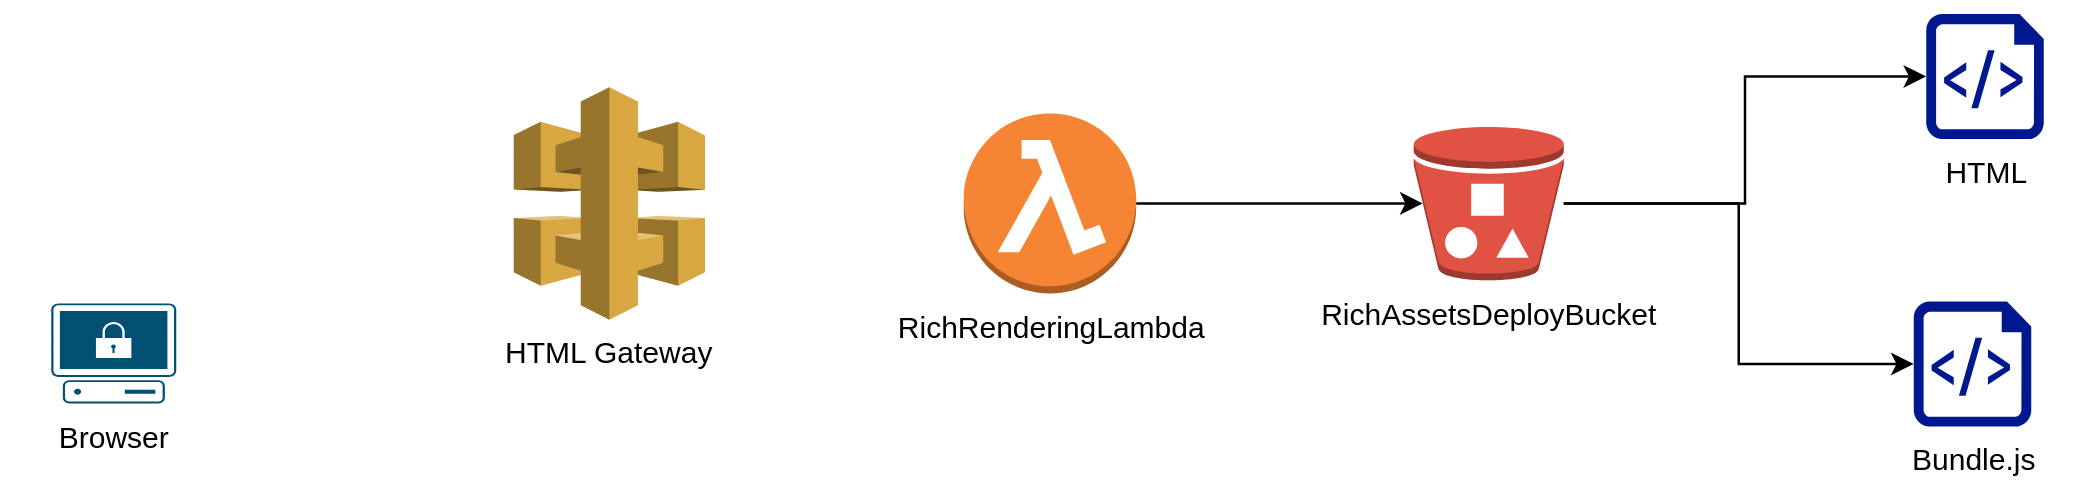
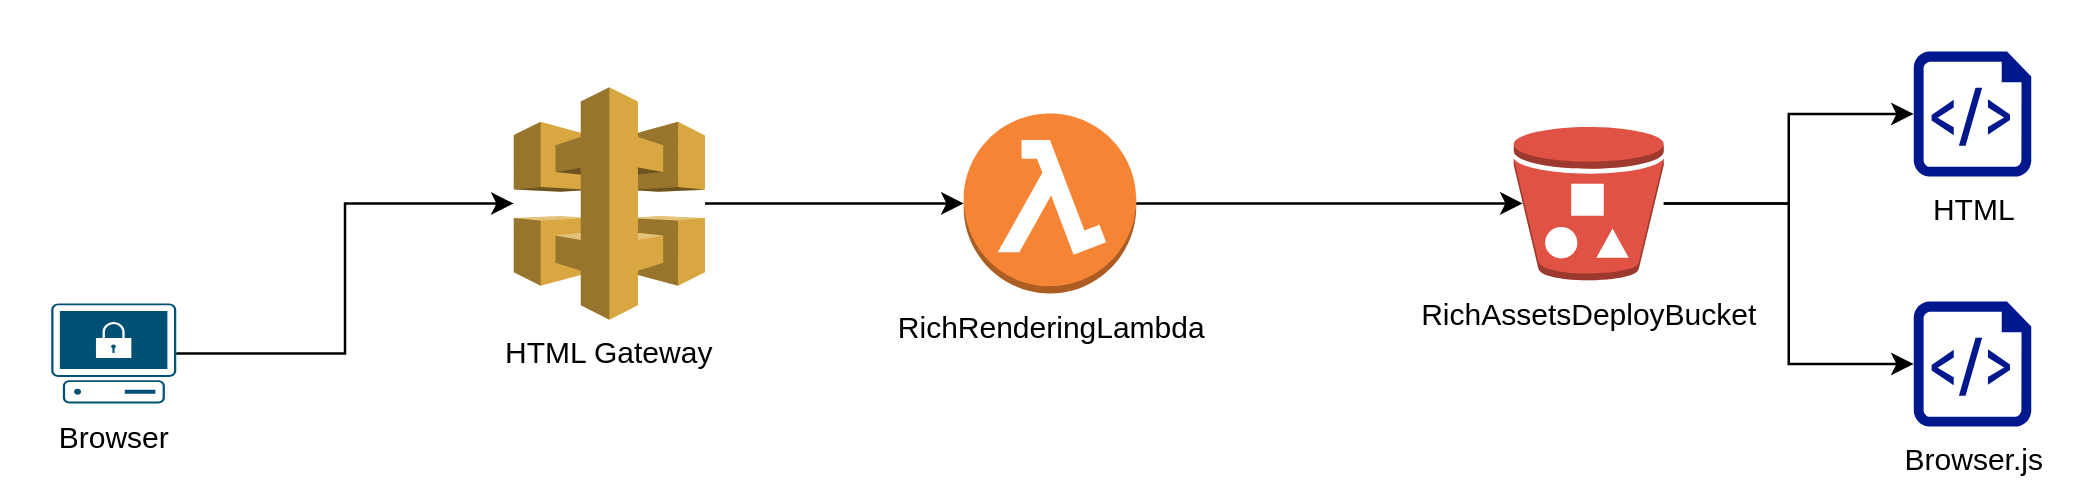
node "HTML": moved (1985, 76) -> (1973, 114)
edge "HTML Gateway" -> "RichRenderingLambda": added
node "RichAssetsDeployBucket": moved (1489, 203) -> (1589, 203)
edge "Browser" -> "HTML Gateway": added
node "Bundle.js": label "Bundle.js" -> "Browser.js"
